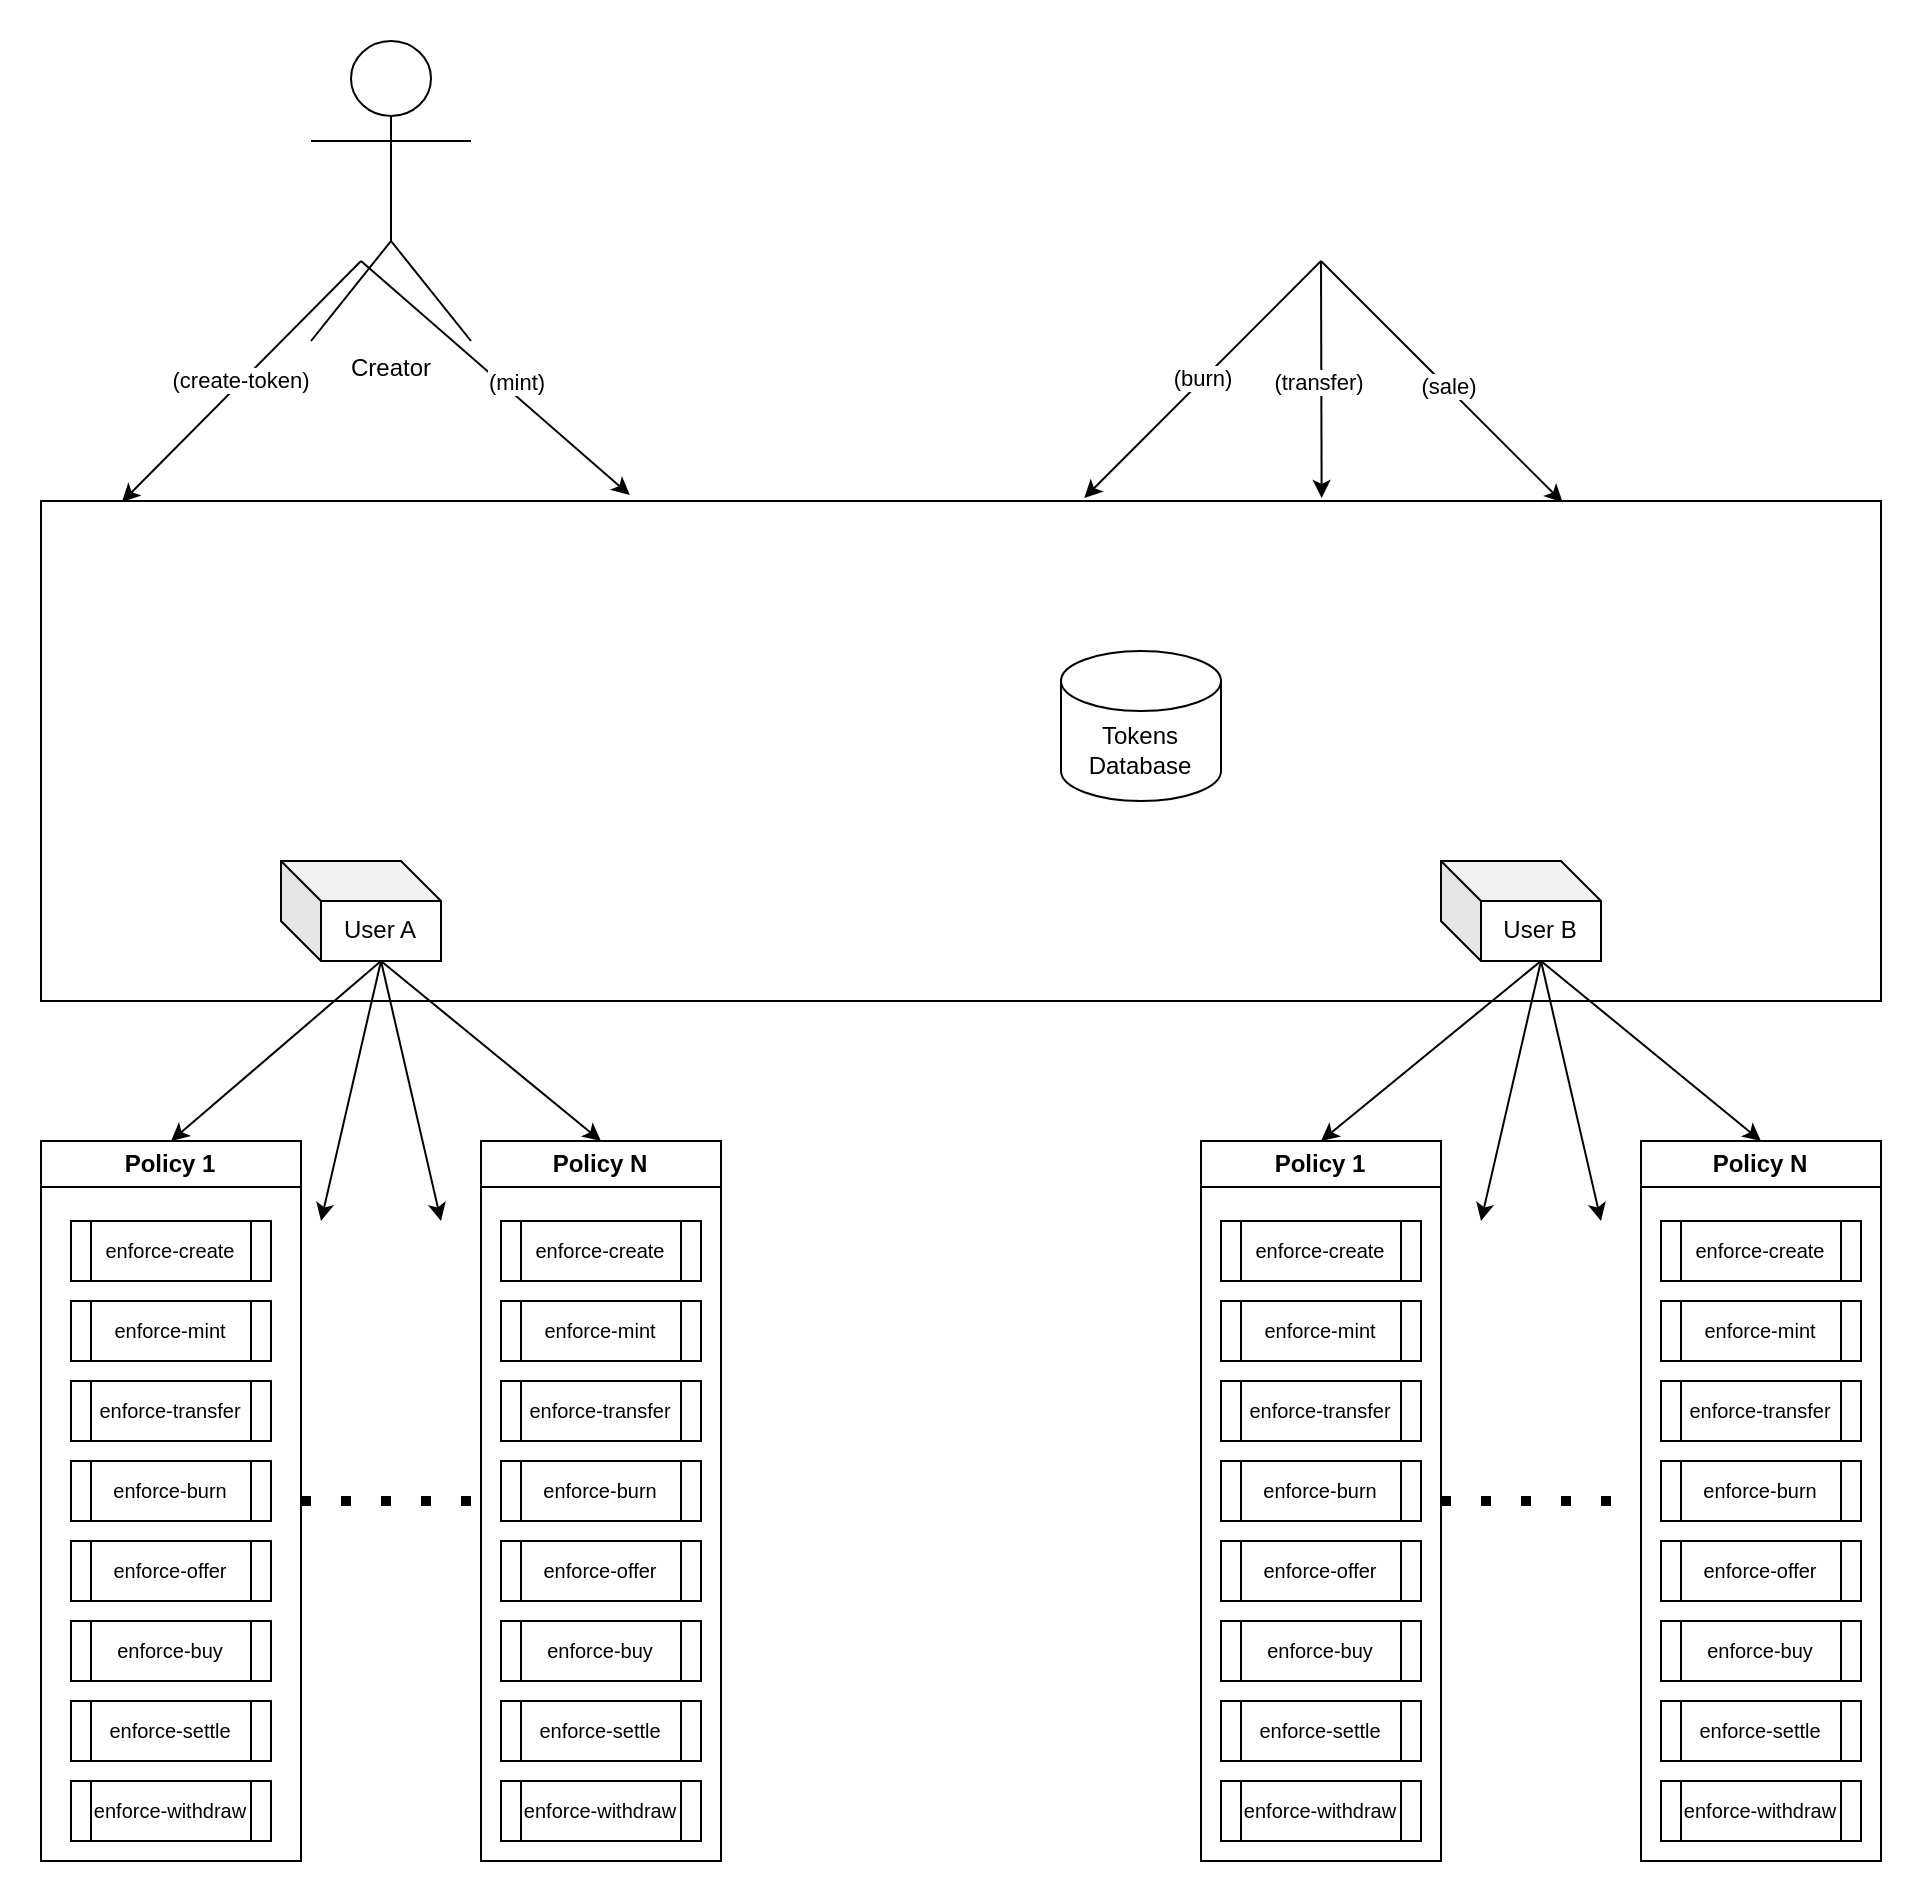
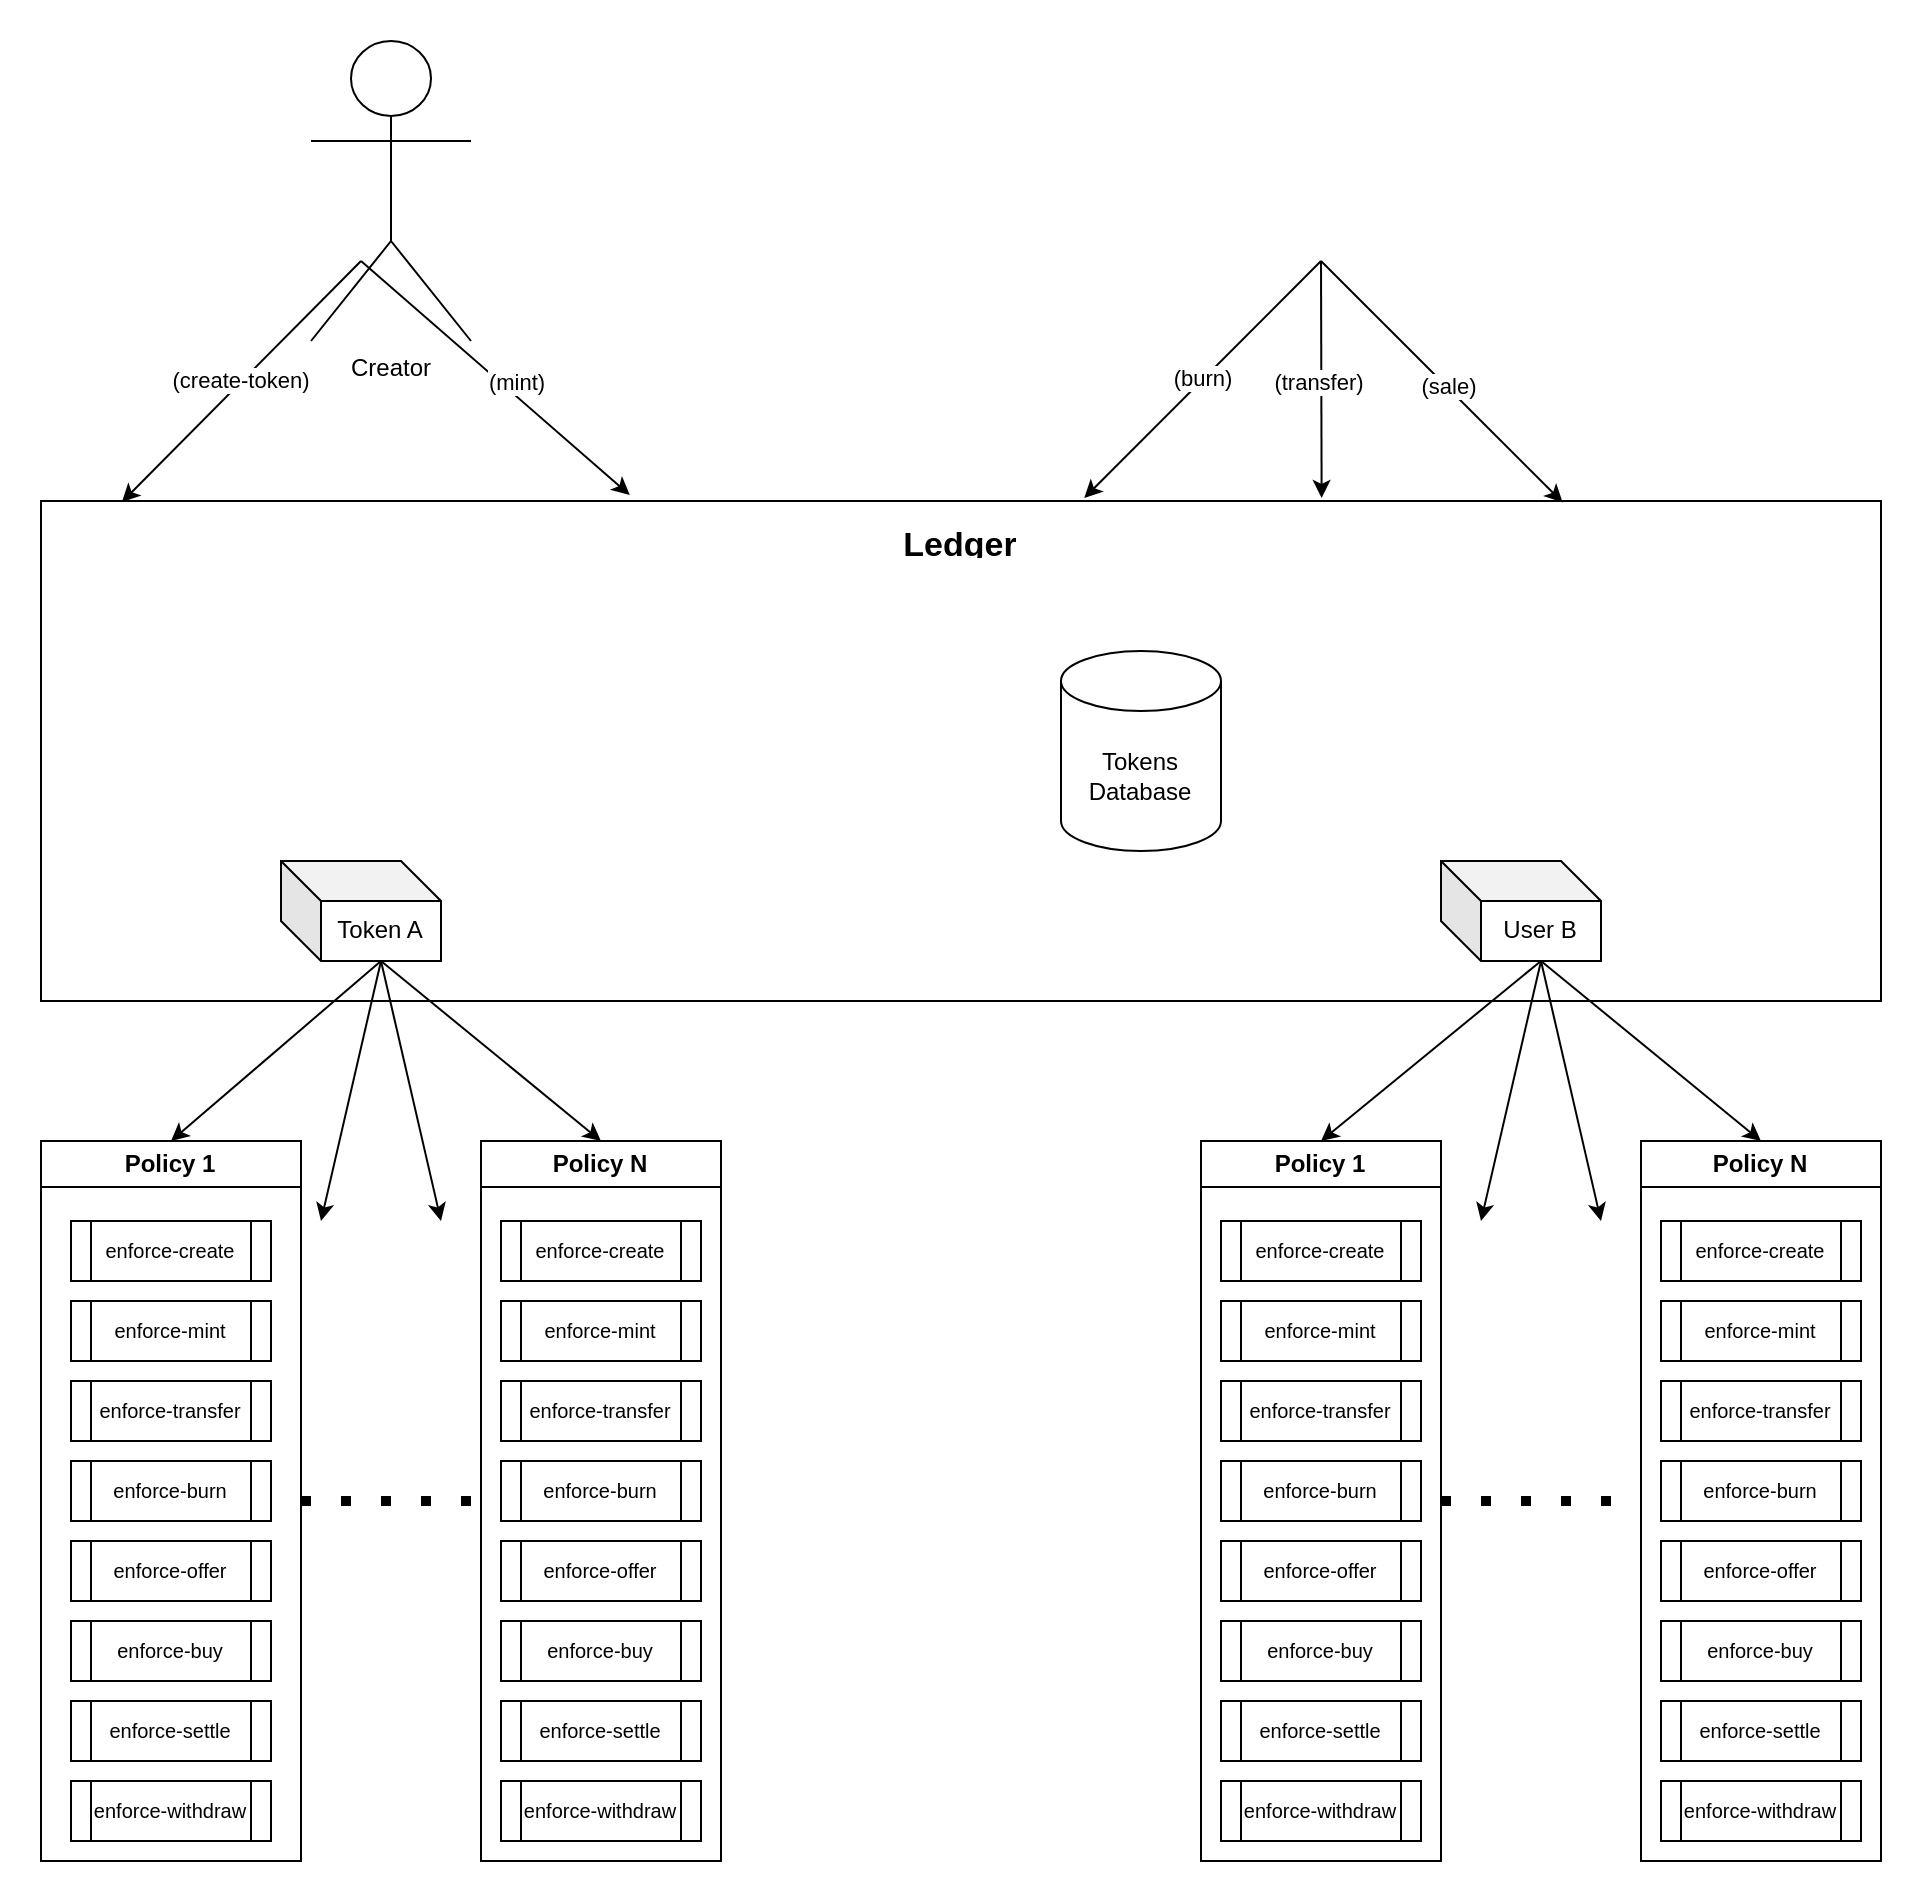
node "Ledger": added
node "Tokens Database": size 160x150 -> 160x200
node "User A": label "User A" -> "Token A"
